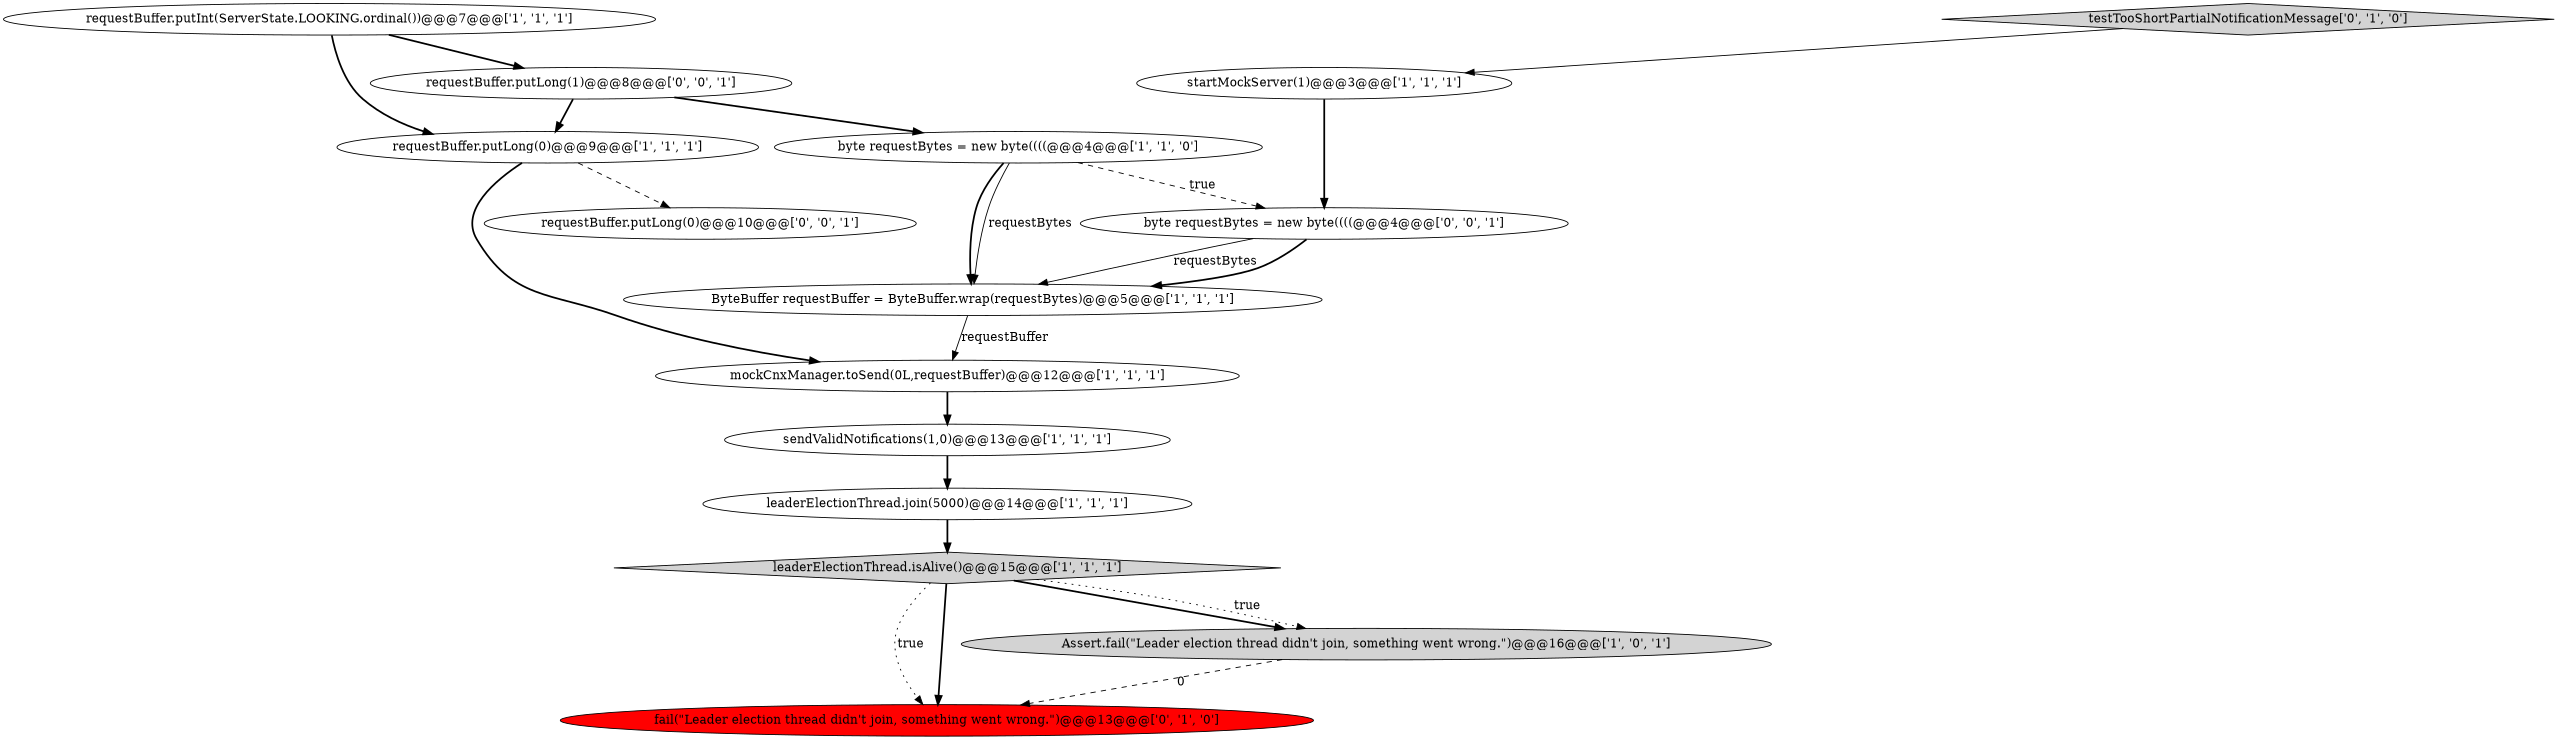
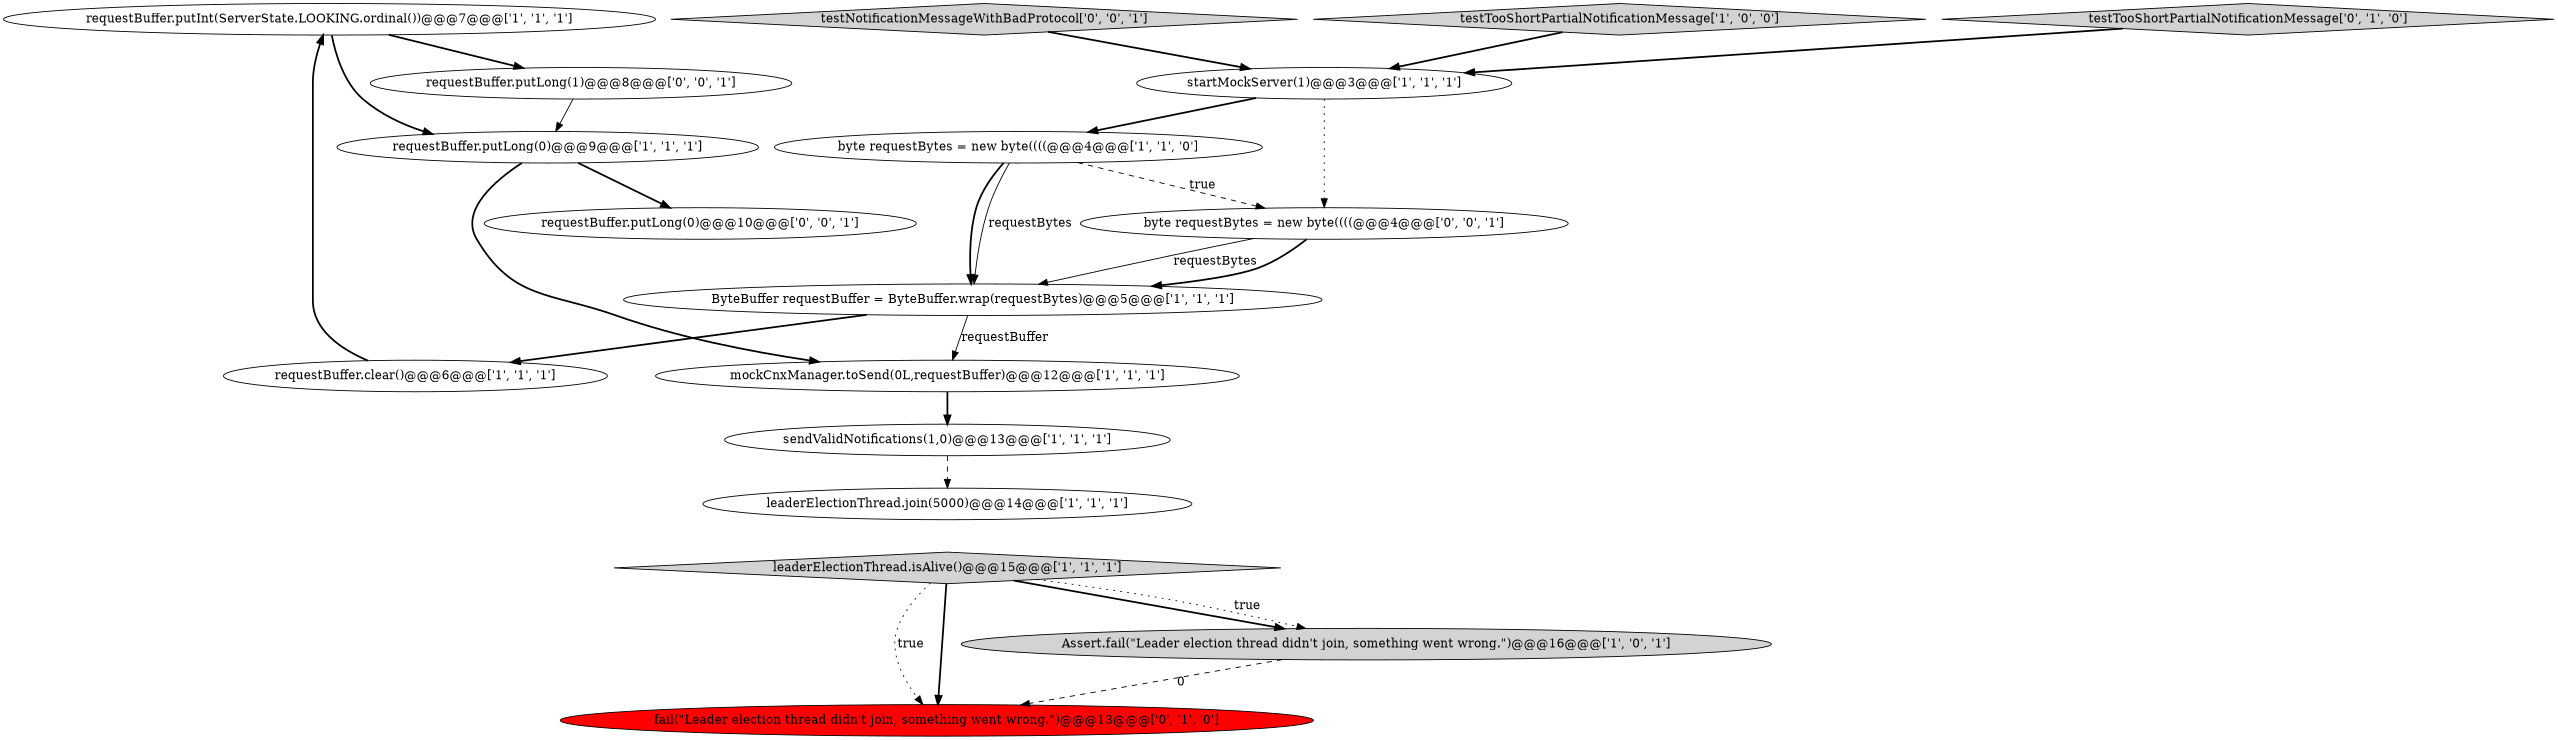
node "testNotificationMessageWithBadProtocol['0', '0', '1']": added
node "testTooShortPartialNotificationMessage['1', '0', '0']": added
edge "testTooShortPartialNotificationMessage['0', '1', '0']" -> "startMockServer(1)@@@3@@@['1', '1', '1']": style solid -> bold
edge "requestBuffer.putLong(1)@@@8@@@['0', '0', '1']" -> "requestBuffer.putLong(0)@@@9@@@['1', '1', '1']": style bold -> solid
edge "requestBuffer.putLong(1)@@@8@@@['0', '0', '1']" -> "byte requestBytes = new byte((((@@@4@@@['1', '1', '0']": now "startMockServer(1)@@@3@@@['1', '1', '1']" -> "byte requestBytes = new byte((((@@@4@@@['1', '1', '0']"
edge "startMockServer(1)@@@3@@@['1', '1', '1']" -> "byte requestBytes = new byte((((@@@4@@@['0', '0', '1']": style bold -> dotted
edge "requestBuffer.putLong(0)@@@9@@@['1', '1', '1']" -> "requestBuffer.putLong(0)@@@10@@@['0', '0', '1']": style dashed -> bold
node "requestBuffer.clear()@@@6@@@['1', '1', '1']": added
edge "sendValidNotifications(1,0)@@@13@@@['1', '1', '1']" -> "leaderElectionThread.join(5000)@@@14@@@['1', '1', '1']": style bold -> dashed
edge "leaderElectionThread.join(5000)@@@14@@@['1', '1', '1']" -> "leaderElectionThread.isAlive()@@@15@@@['1', '1', '1']": removed
